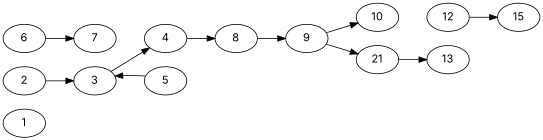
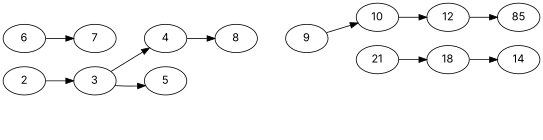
edge "10" -> "12": added
node "15": label "15" -> "85"
edge "8" -> "9": removed
edge "9" -> "21": removed
node "13": label "13" -> "18"
node "14": added
edge "5" -> "3": reversed
node "1": removed
